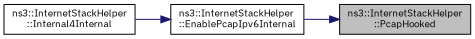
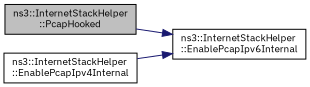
node "ns3::InternetStackHelper ::Internal4Internal": label "ns3::InternetStackHelper ::Internal4Internal" -> "ns3::InternetStackHelper ::EnablePcapIpv4Internal"
edge "ns3::InternetStackHelper ::EnablePcapIpv6Internal" -> "ns3::InternetStackHelper ::PcapHooked": reversed
